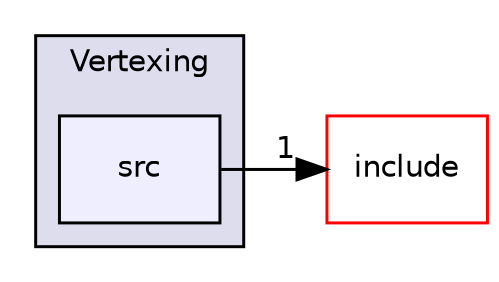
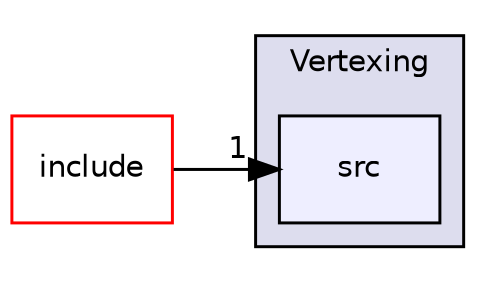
edge "src" -> "include": reversed
